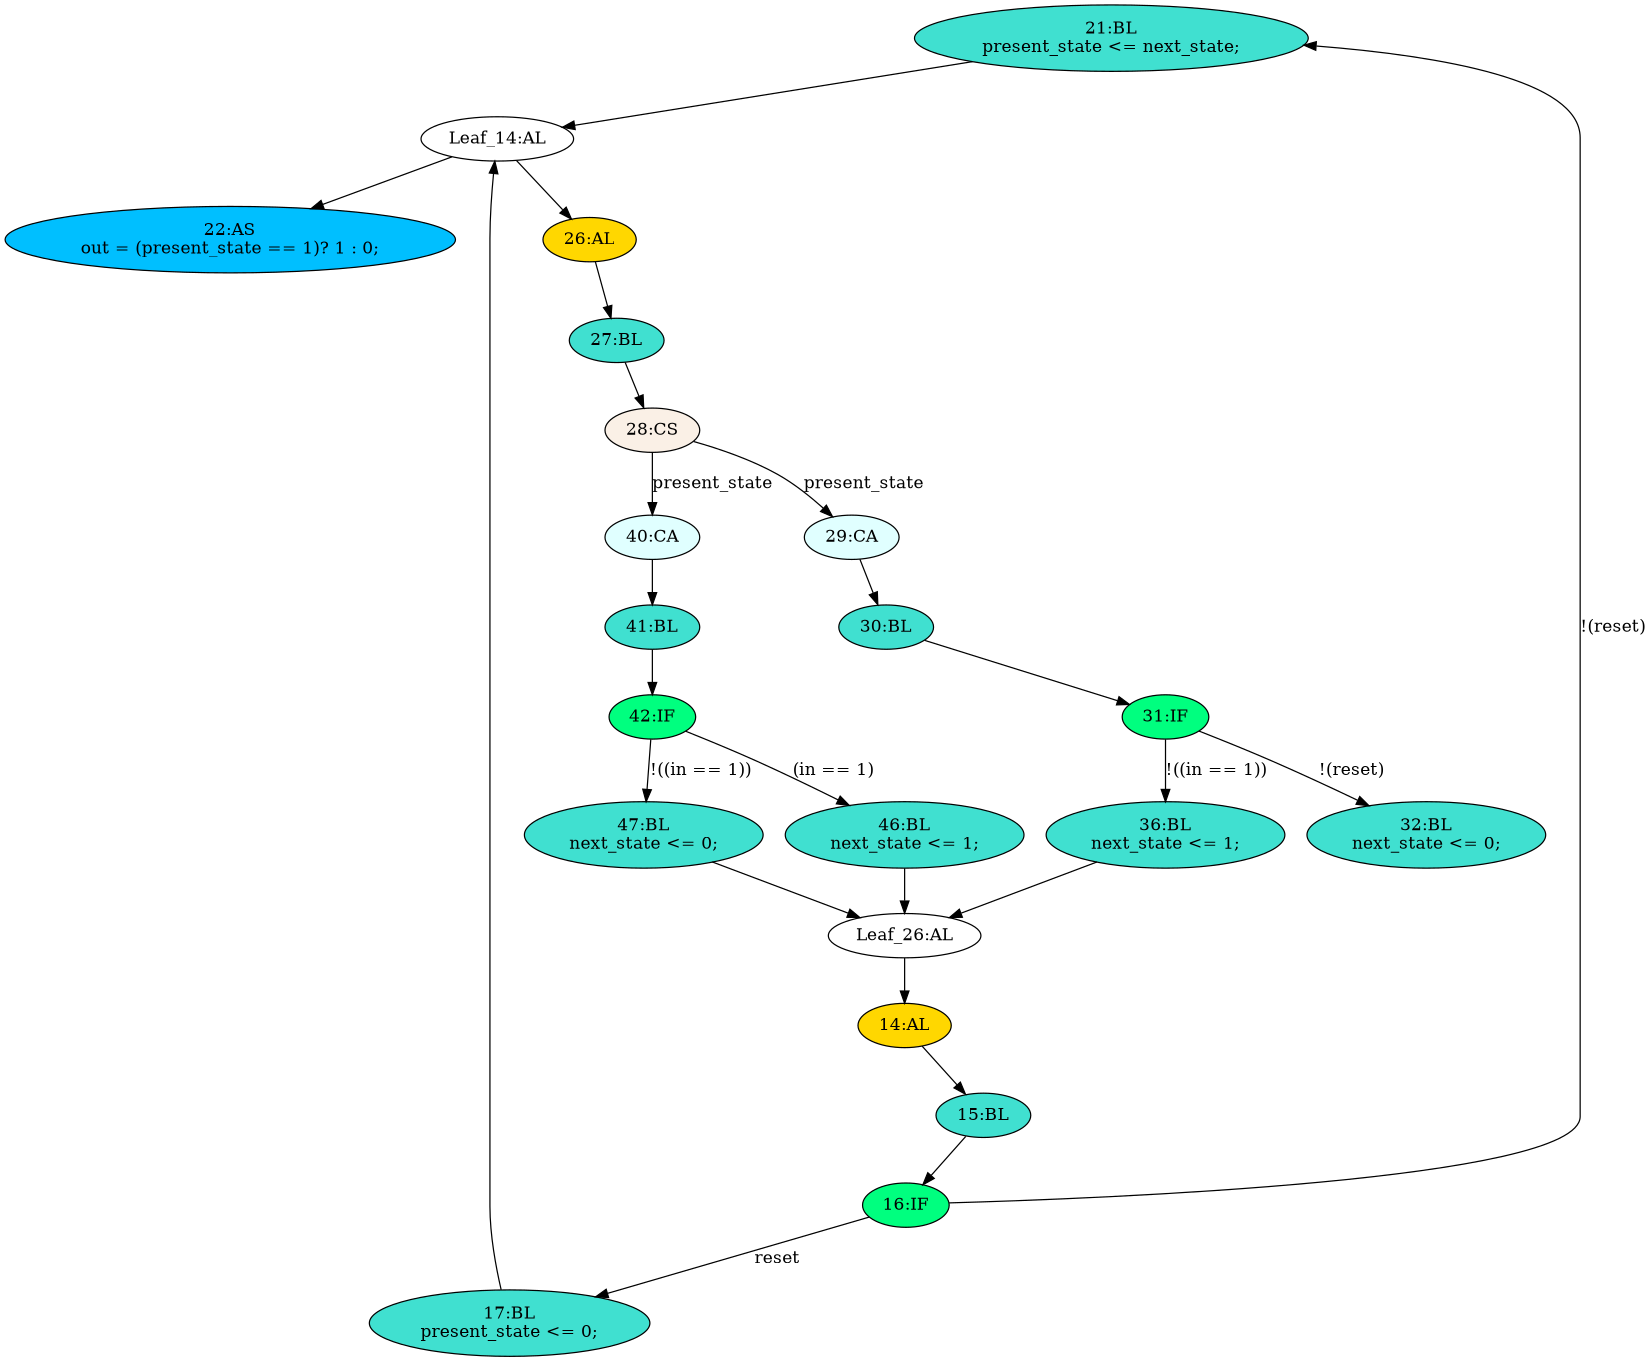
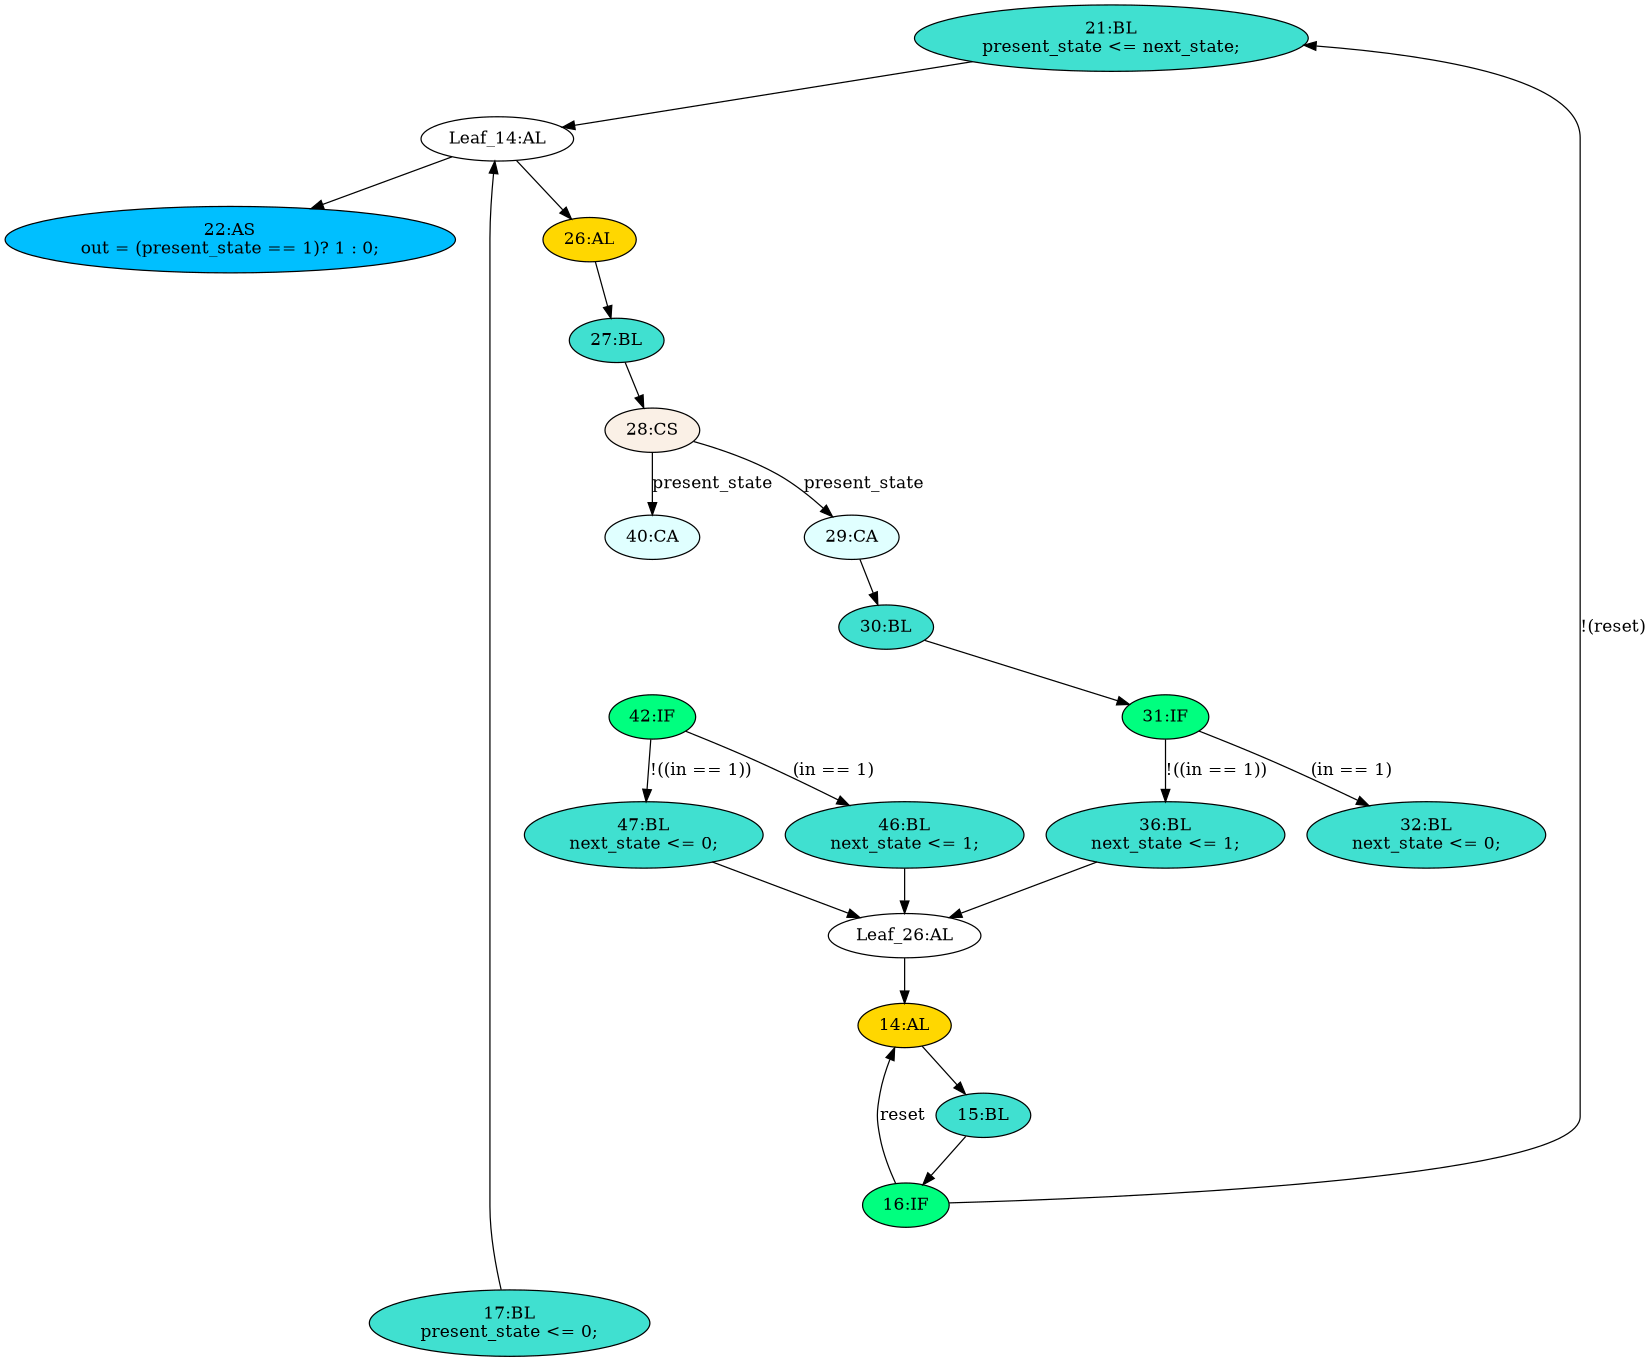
node "41:BL": removed
edge "31:IF" -> "32:BL next_state <= 0;": label "!(reset)" -> "(in == 1)"
edge "16:IF" -> "17:BL present_state <= 0;": now "16:IF" -> "14:AL"
